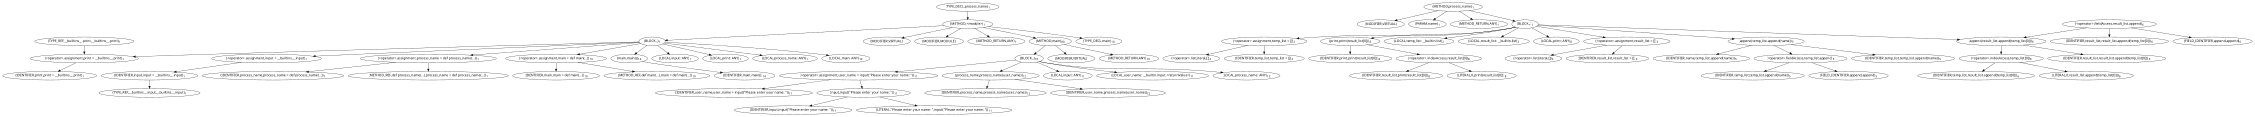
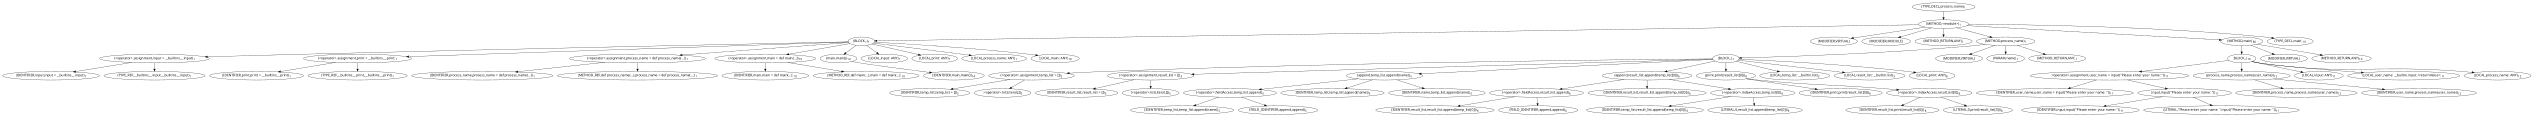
edge "(METHOD,<module>)" -> "(METHOD,process_name)": added
edge "(<operator>.fieldAccess,result_list.append)" -> "(append,result_list.append(temp_list[0]))": reversed
edge "(TYPE_REF,__builtins__.print,__builtins__.print)" -> "(<operator>.assignment,print = __builtins__.print)": reversed
edge "(IDENTIFIER,input,input = __builtins__.input)" -> "(TYPE_REF,__builtins__.input,__builtins__.input)": now "(<operator>.assignment,input = __builtins__.input)" -> "(TYPE_REF,__builtins__.input,__builtins__.input)"
